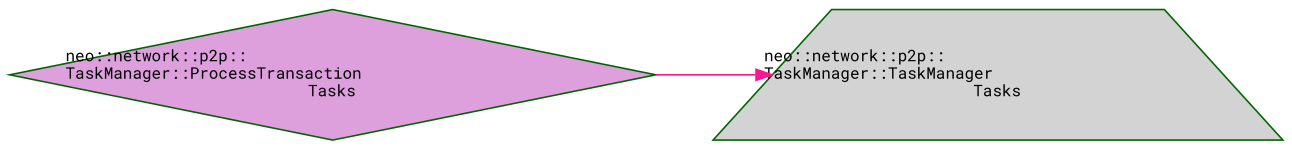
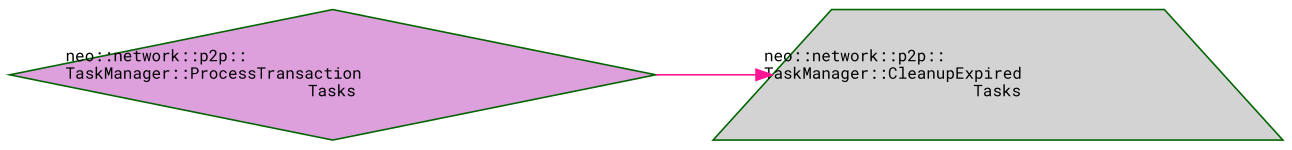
node "neo::network::p2p:: TaskManager::TaskManager Tasks": label "neo::network::p2p:: TaskManager::TaskManager Tasks" -> "neo::network::p2p:: TaskManager::CleanupExpired Tasks"
